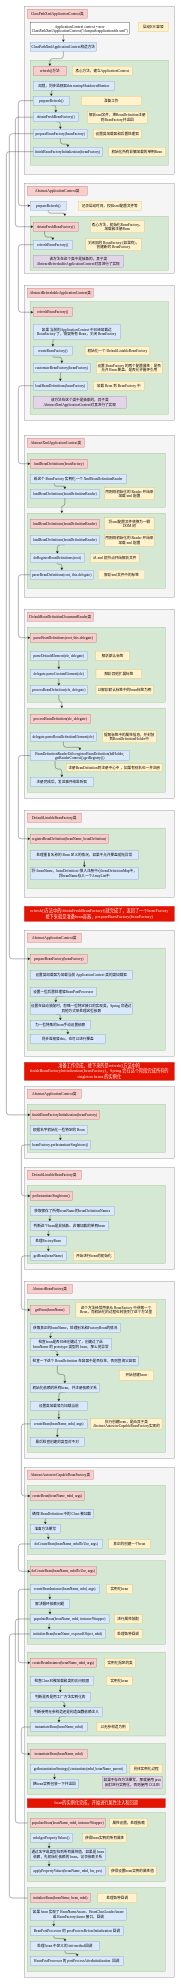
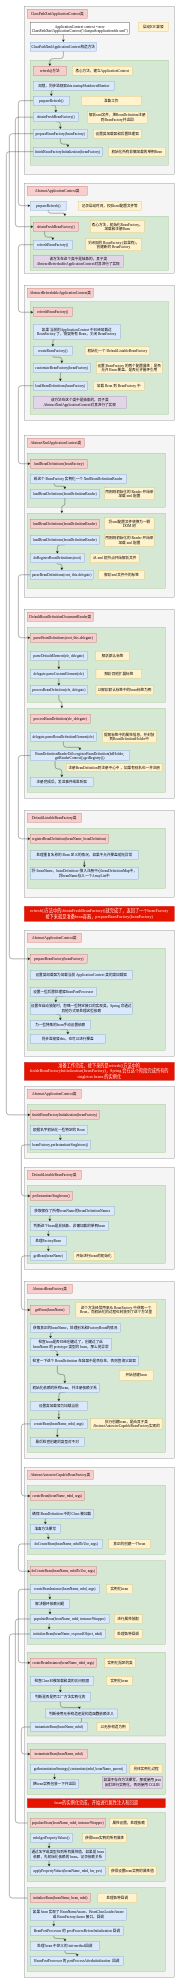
node "解析xml文件中的标签": style dashed -> solid
node "判断使用无参构造还是构造函数依赖注入": moved (66, 1712) -> (81, 1713)
